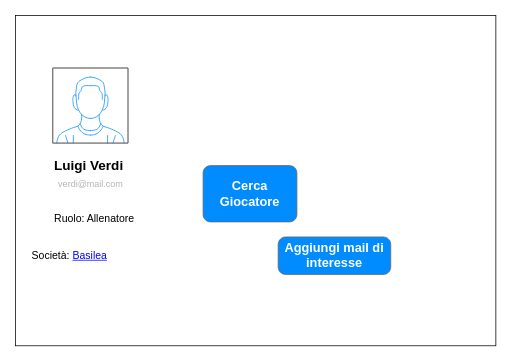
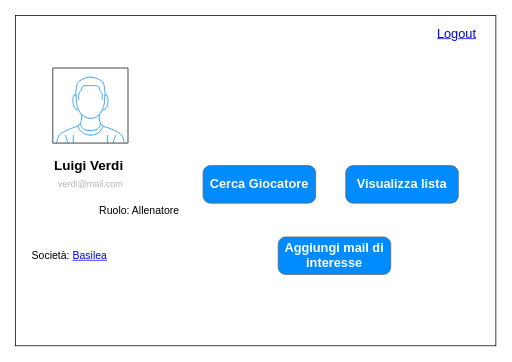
node "Logout": added
node "Visualizza lista": added
node "Cerca Giocatore": size 94x56 -> 113x38
node "Ruolo: Allenatore": moved (102, 218) -> (147, 210)
